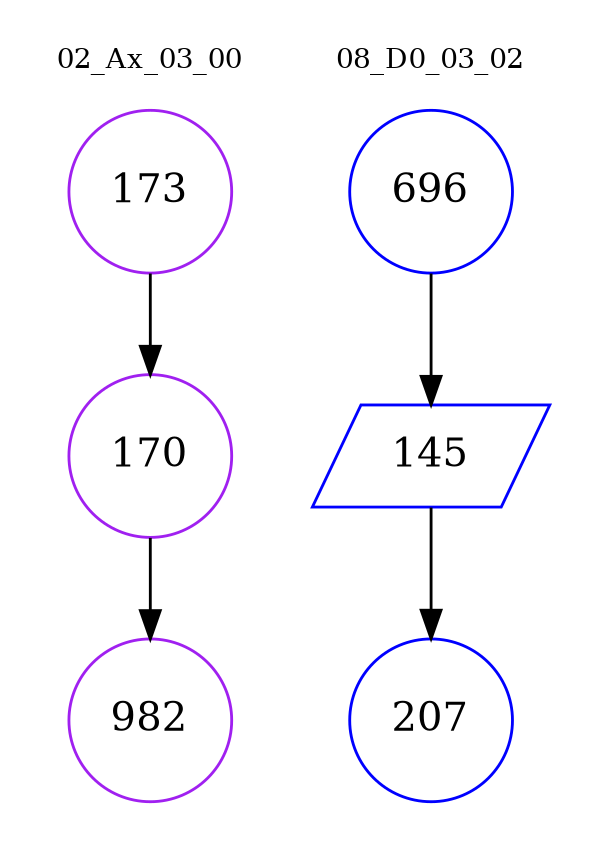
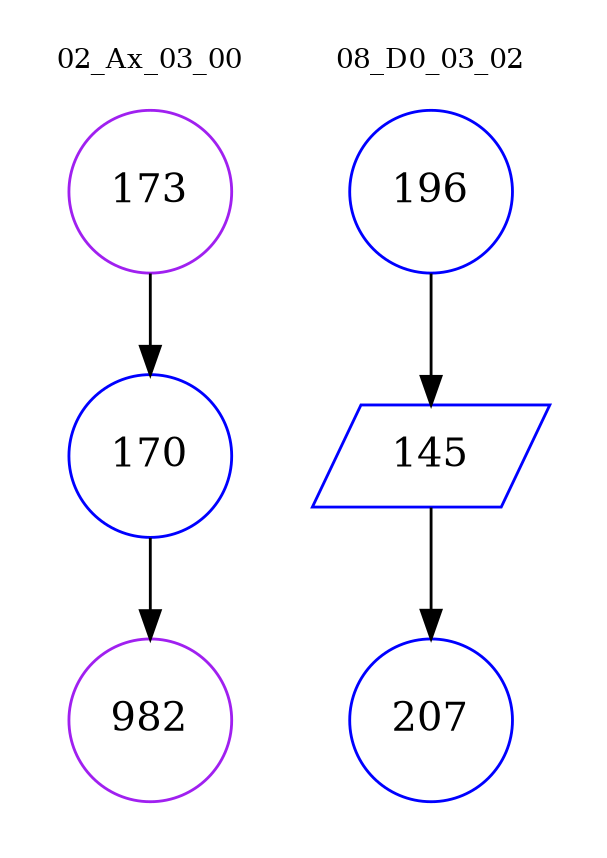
node "696": label "696" -> "196"
node "170": color purple -> blue
